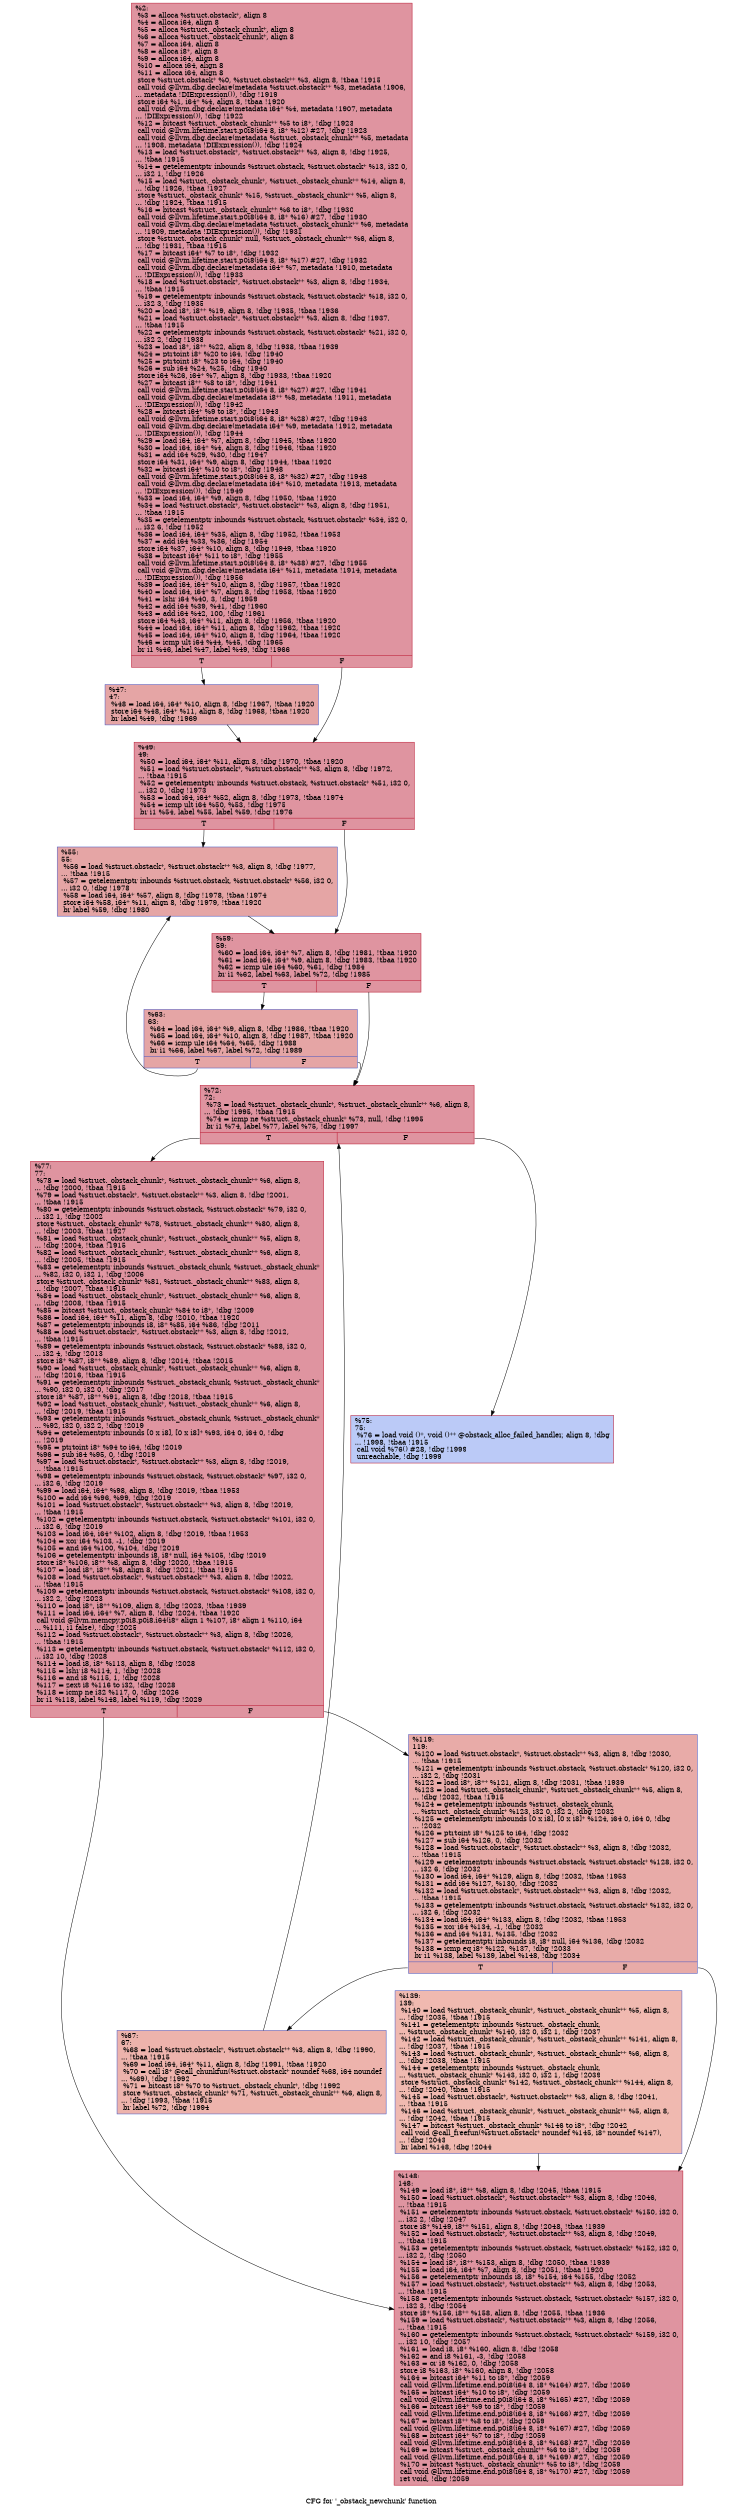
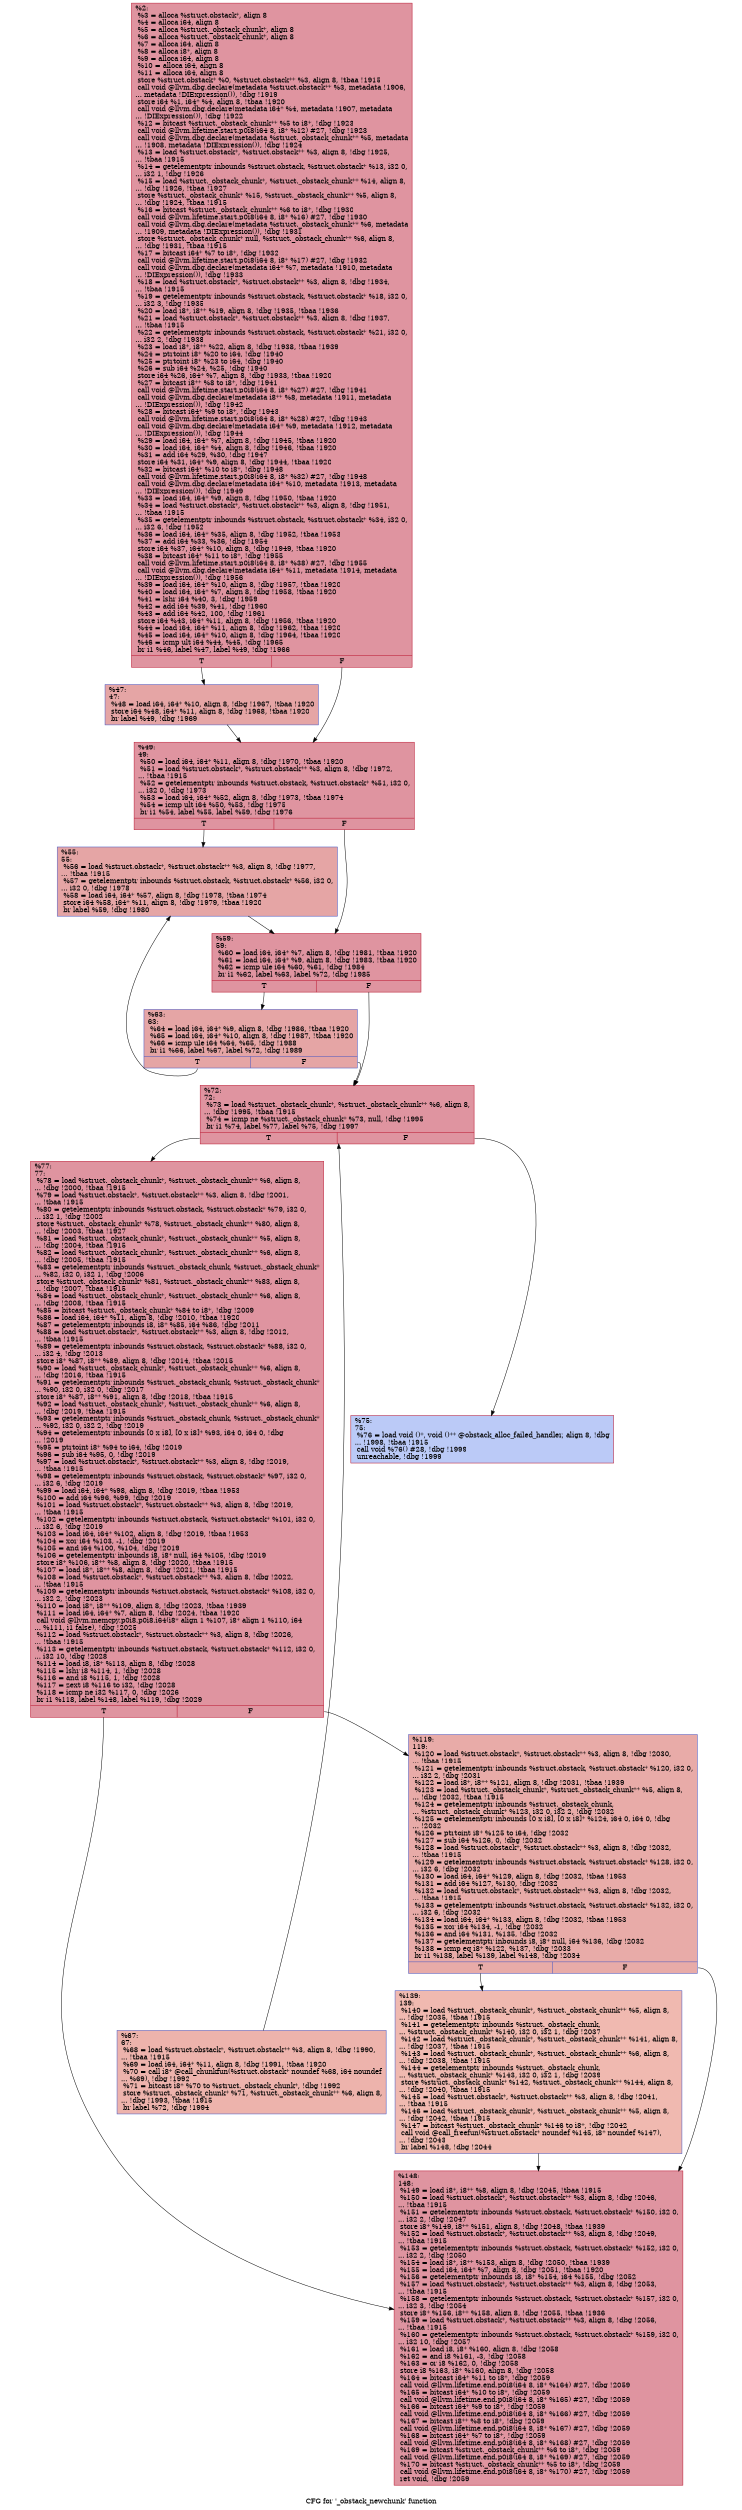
edge "%119:" -> "%67:": now "%119:" -> "%139:"
